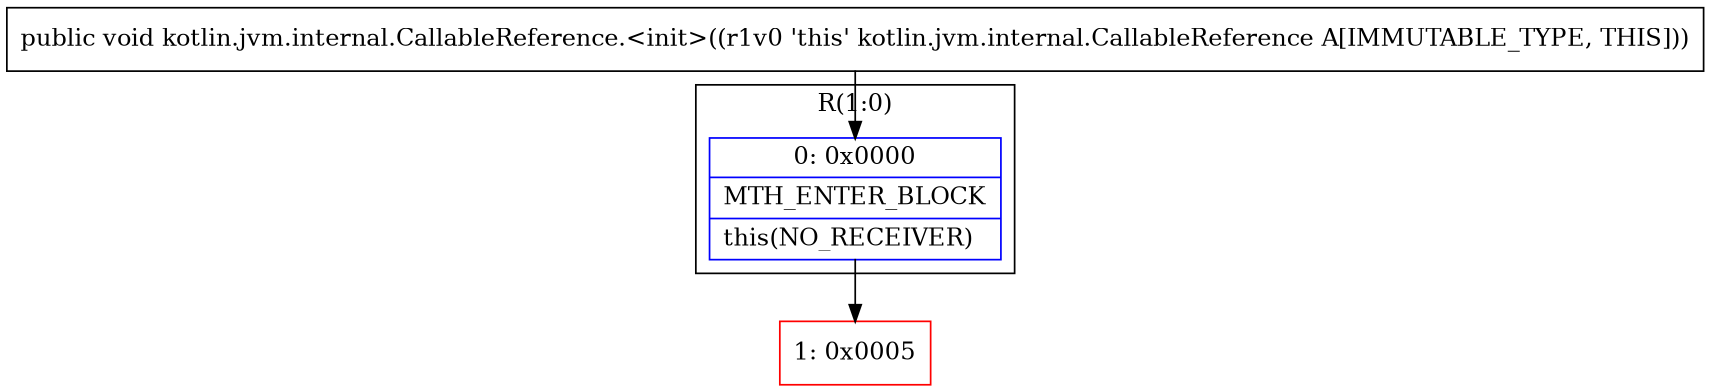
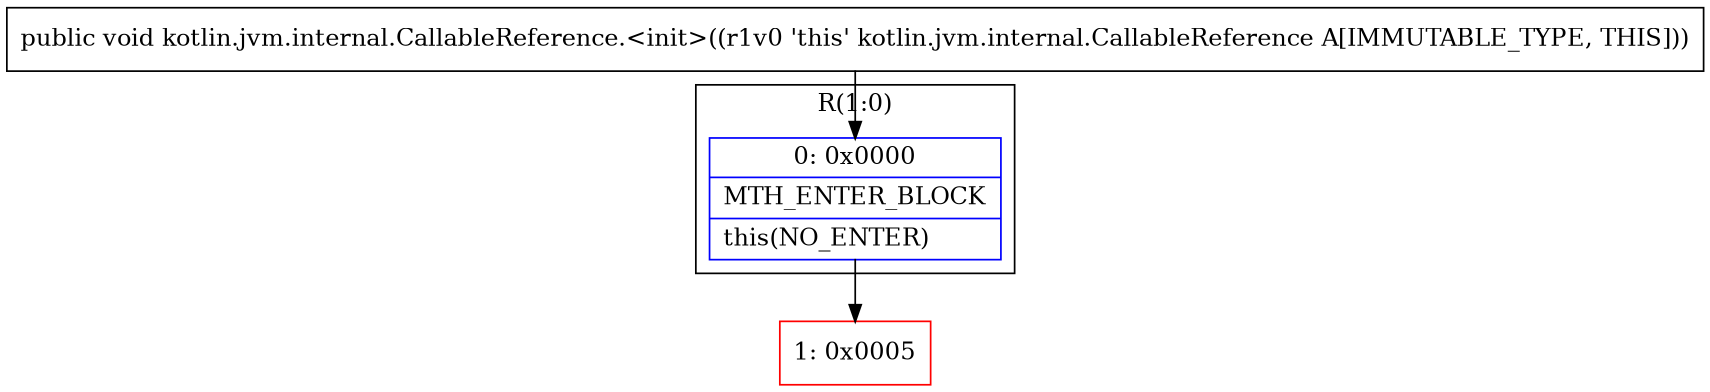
node "0: 0x0000": text "this(NO_RECEIVER)" -> "this(NO_ENTER)"
